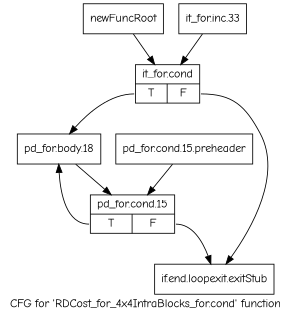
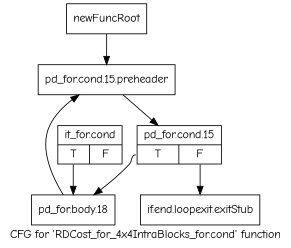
node "it_for.inc.33": removed
edge "newFuncRoot" -> "it_for.cond": now "newFuncRoot" -> "pd_for.cond.15.preheader"
edge "it_for.cond" -> "if.end.loopexit.exitStub": removed
edge "pd_for.body.18" -> "pd_for.cond.15": now "pd_for.body.18" -> "pd_for.cond.15.preheader"
